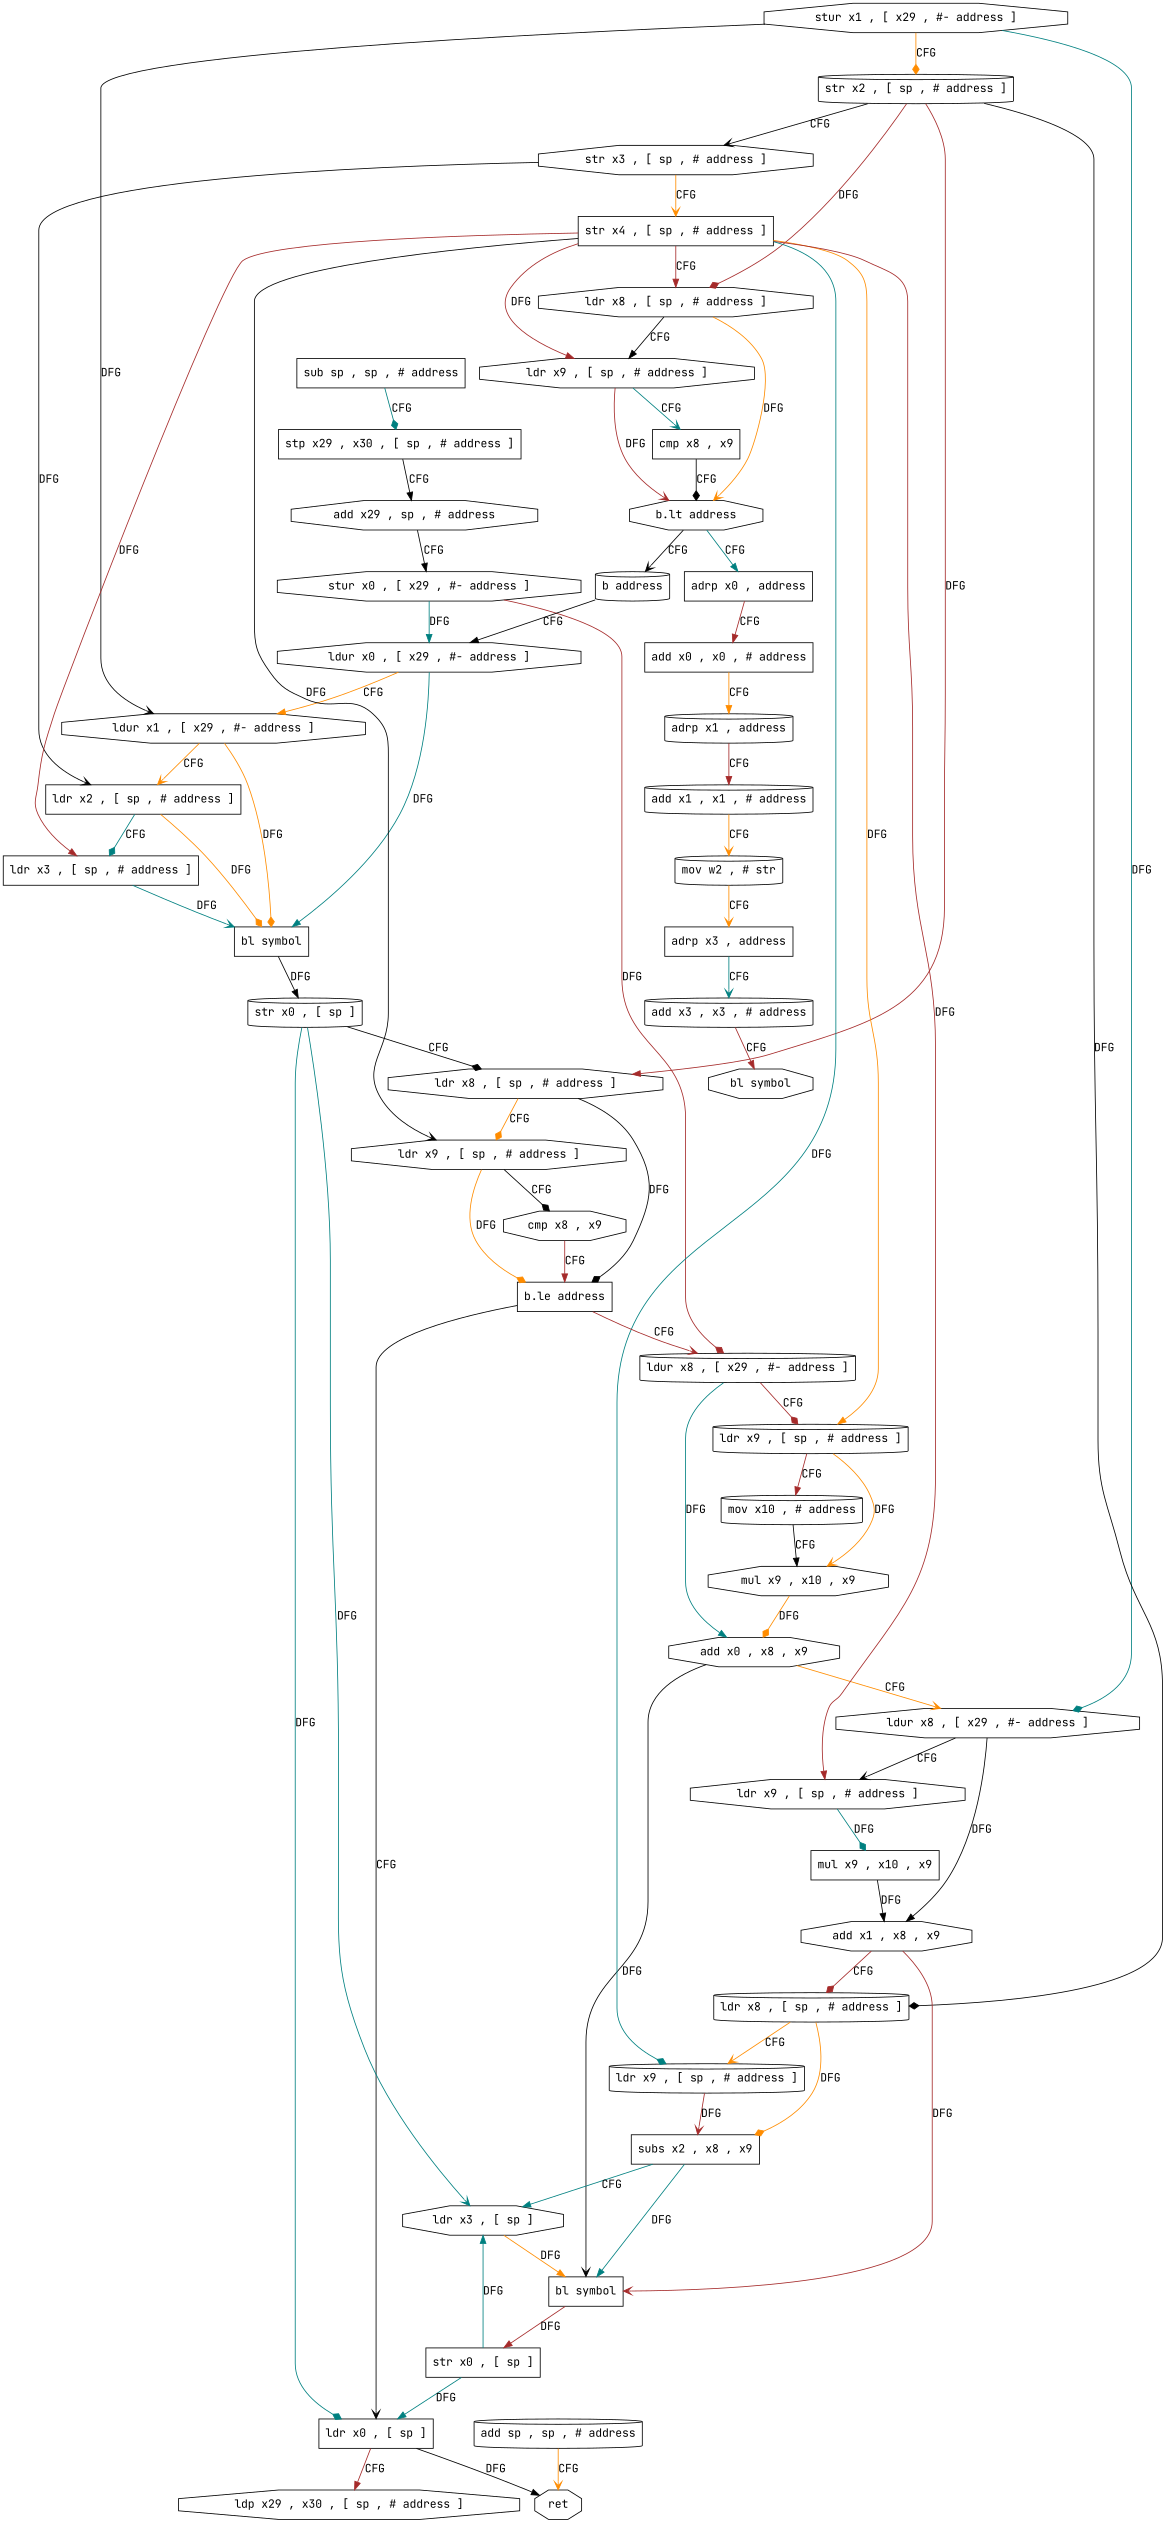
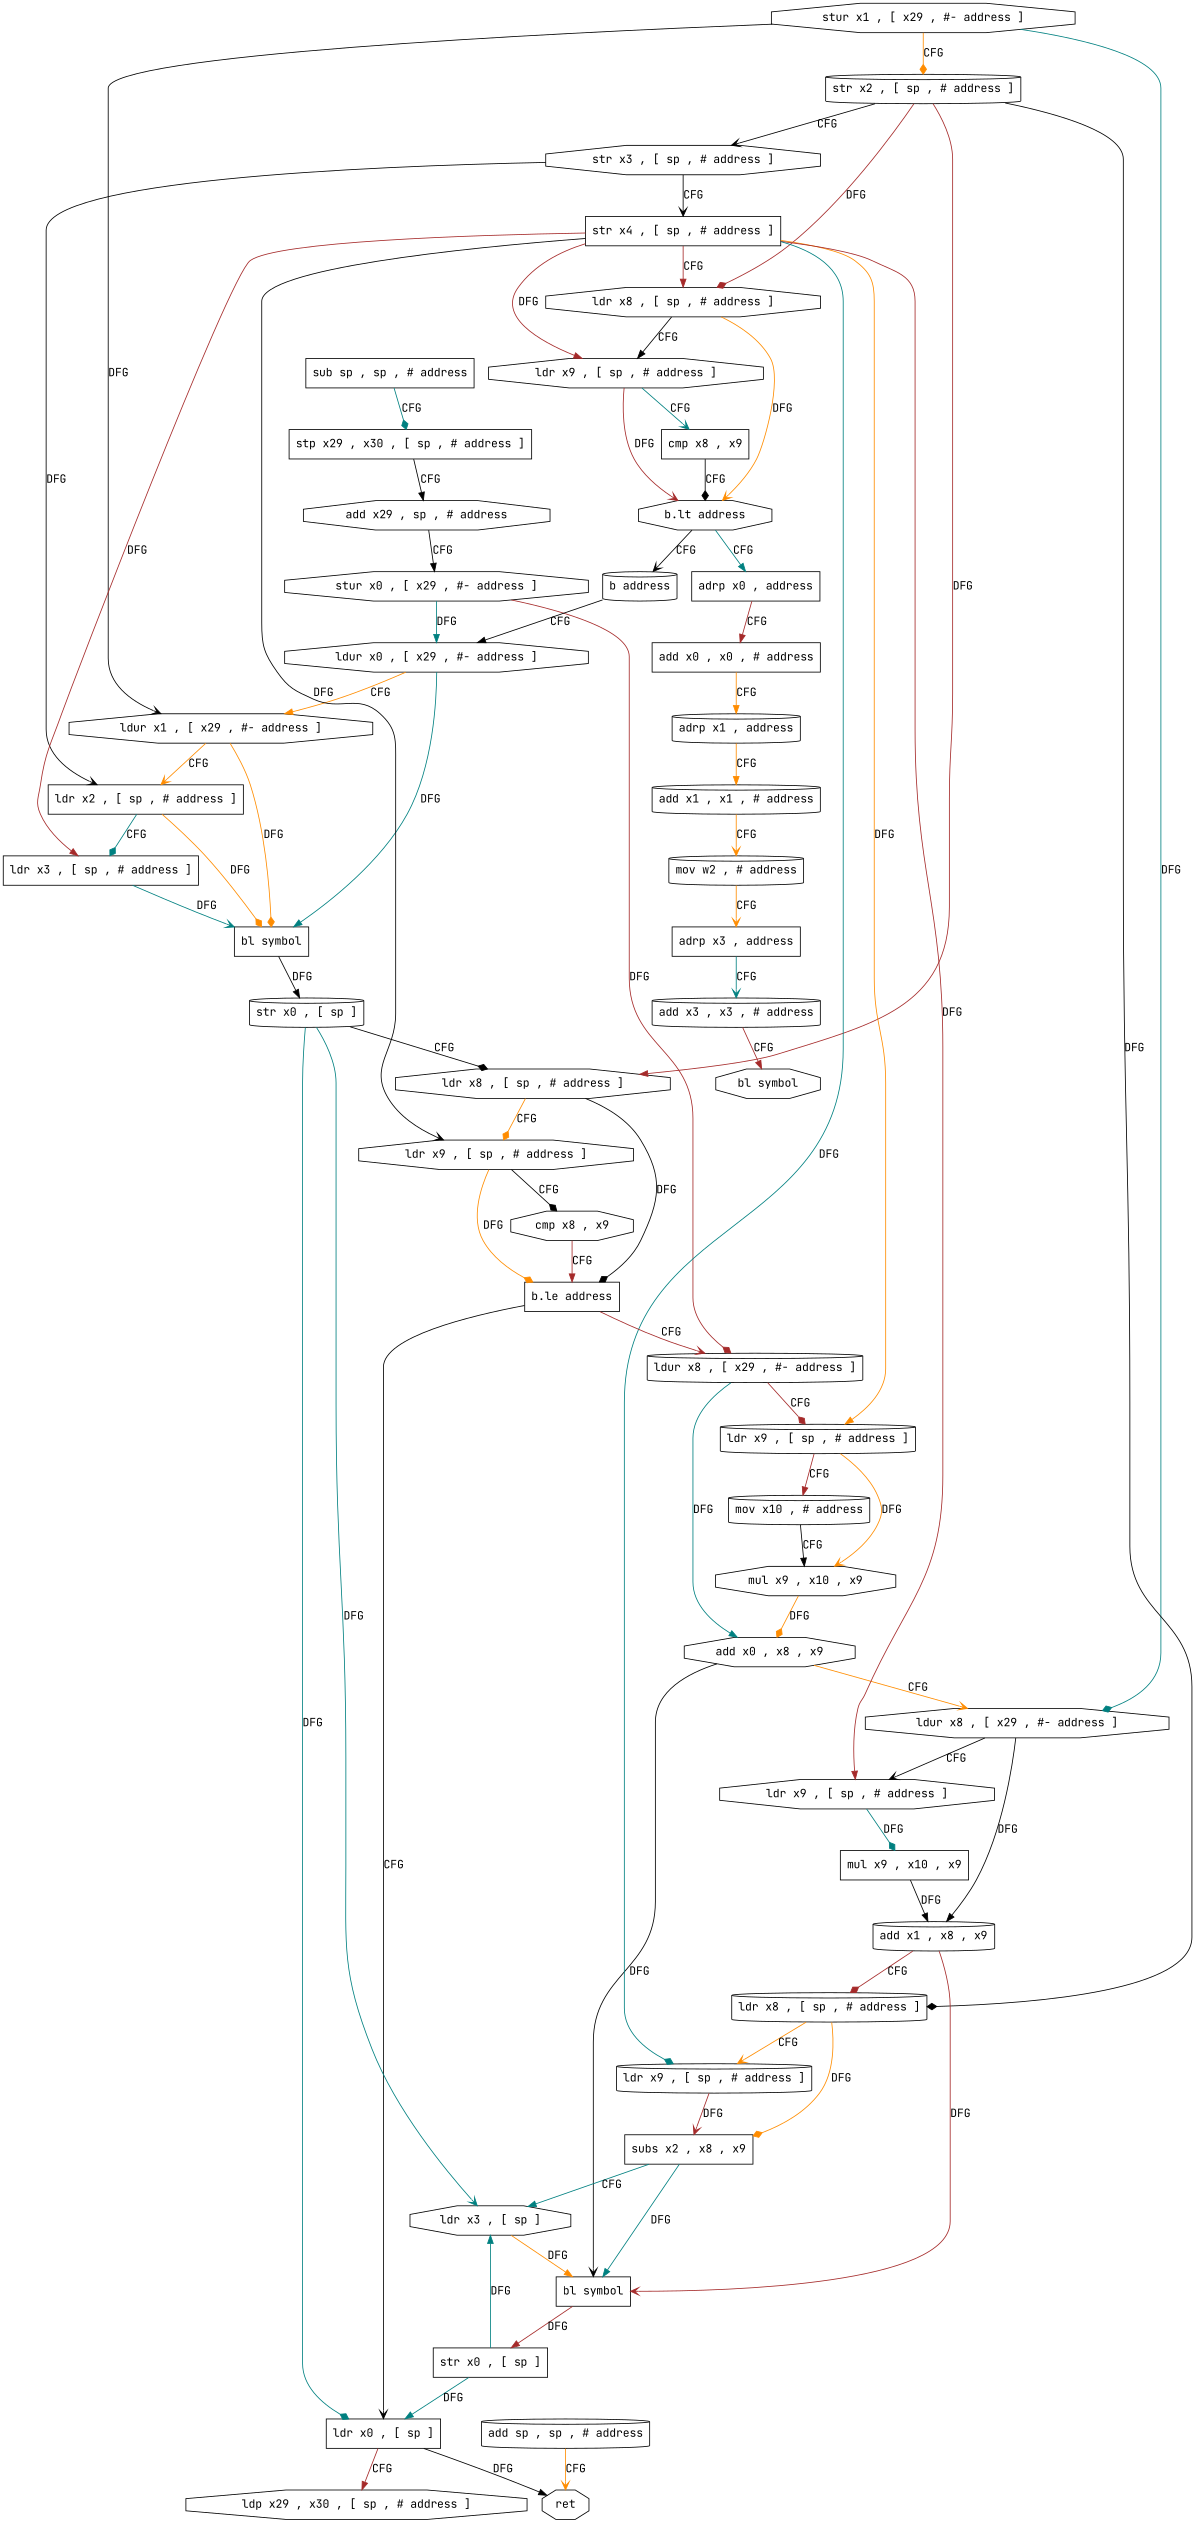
edge "str x3 , [ sp , # address ]" -> "str x4 , [ sp , # address ]": color darkorange -> black
edge "adrp x1 , address" -> "add x1 , x1 , # address": color brown -> darkorange
node "mov w2 , # str": label "mov w2 , # str" -> "mov w2 , # address"
node "add x1 , x8 , x9": shape octagon -> cylinder
